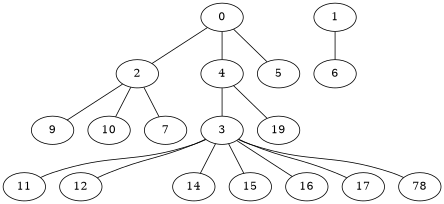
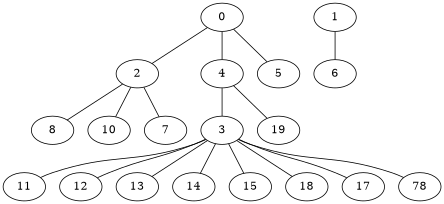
node "9": label "9" -> "8"
node "13": added
node "16": label "16" -> "18"
